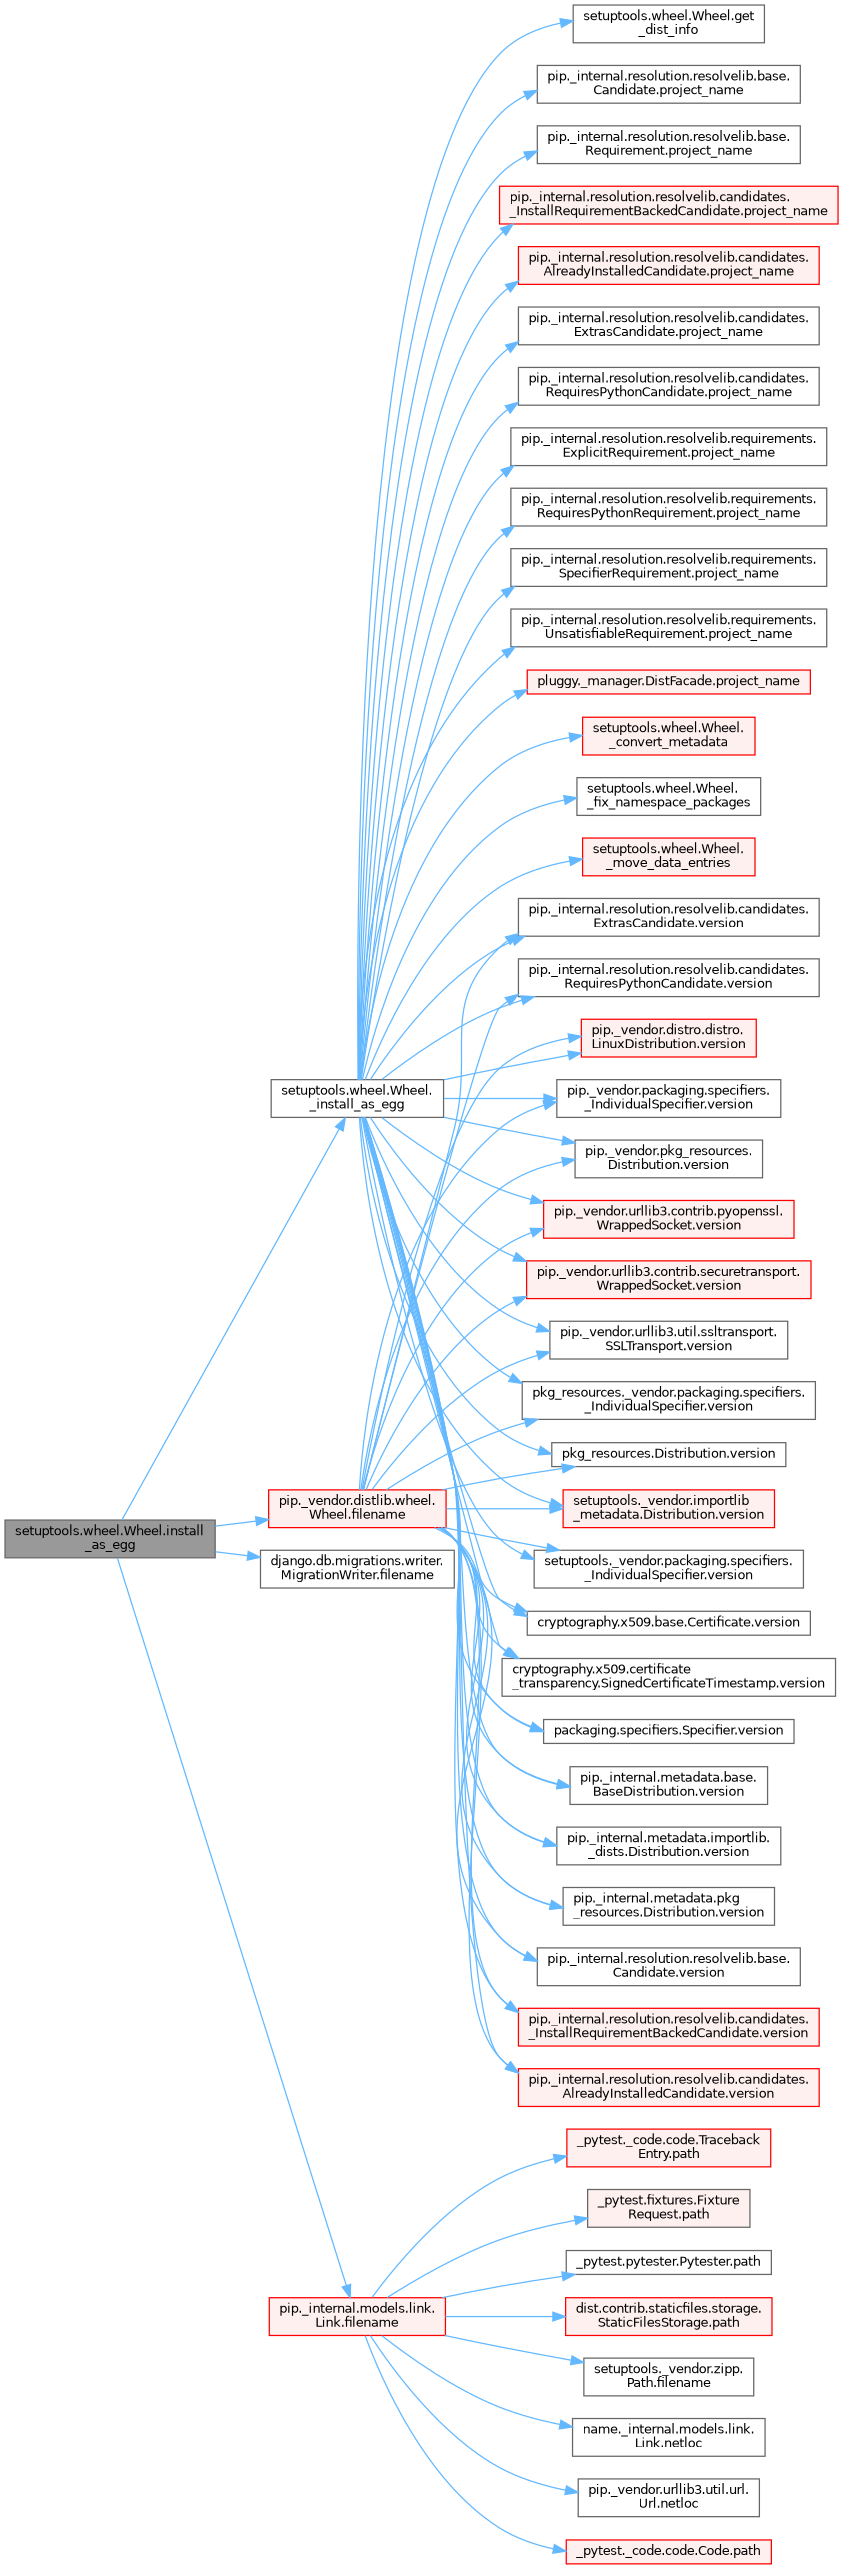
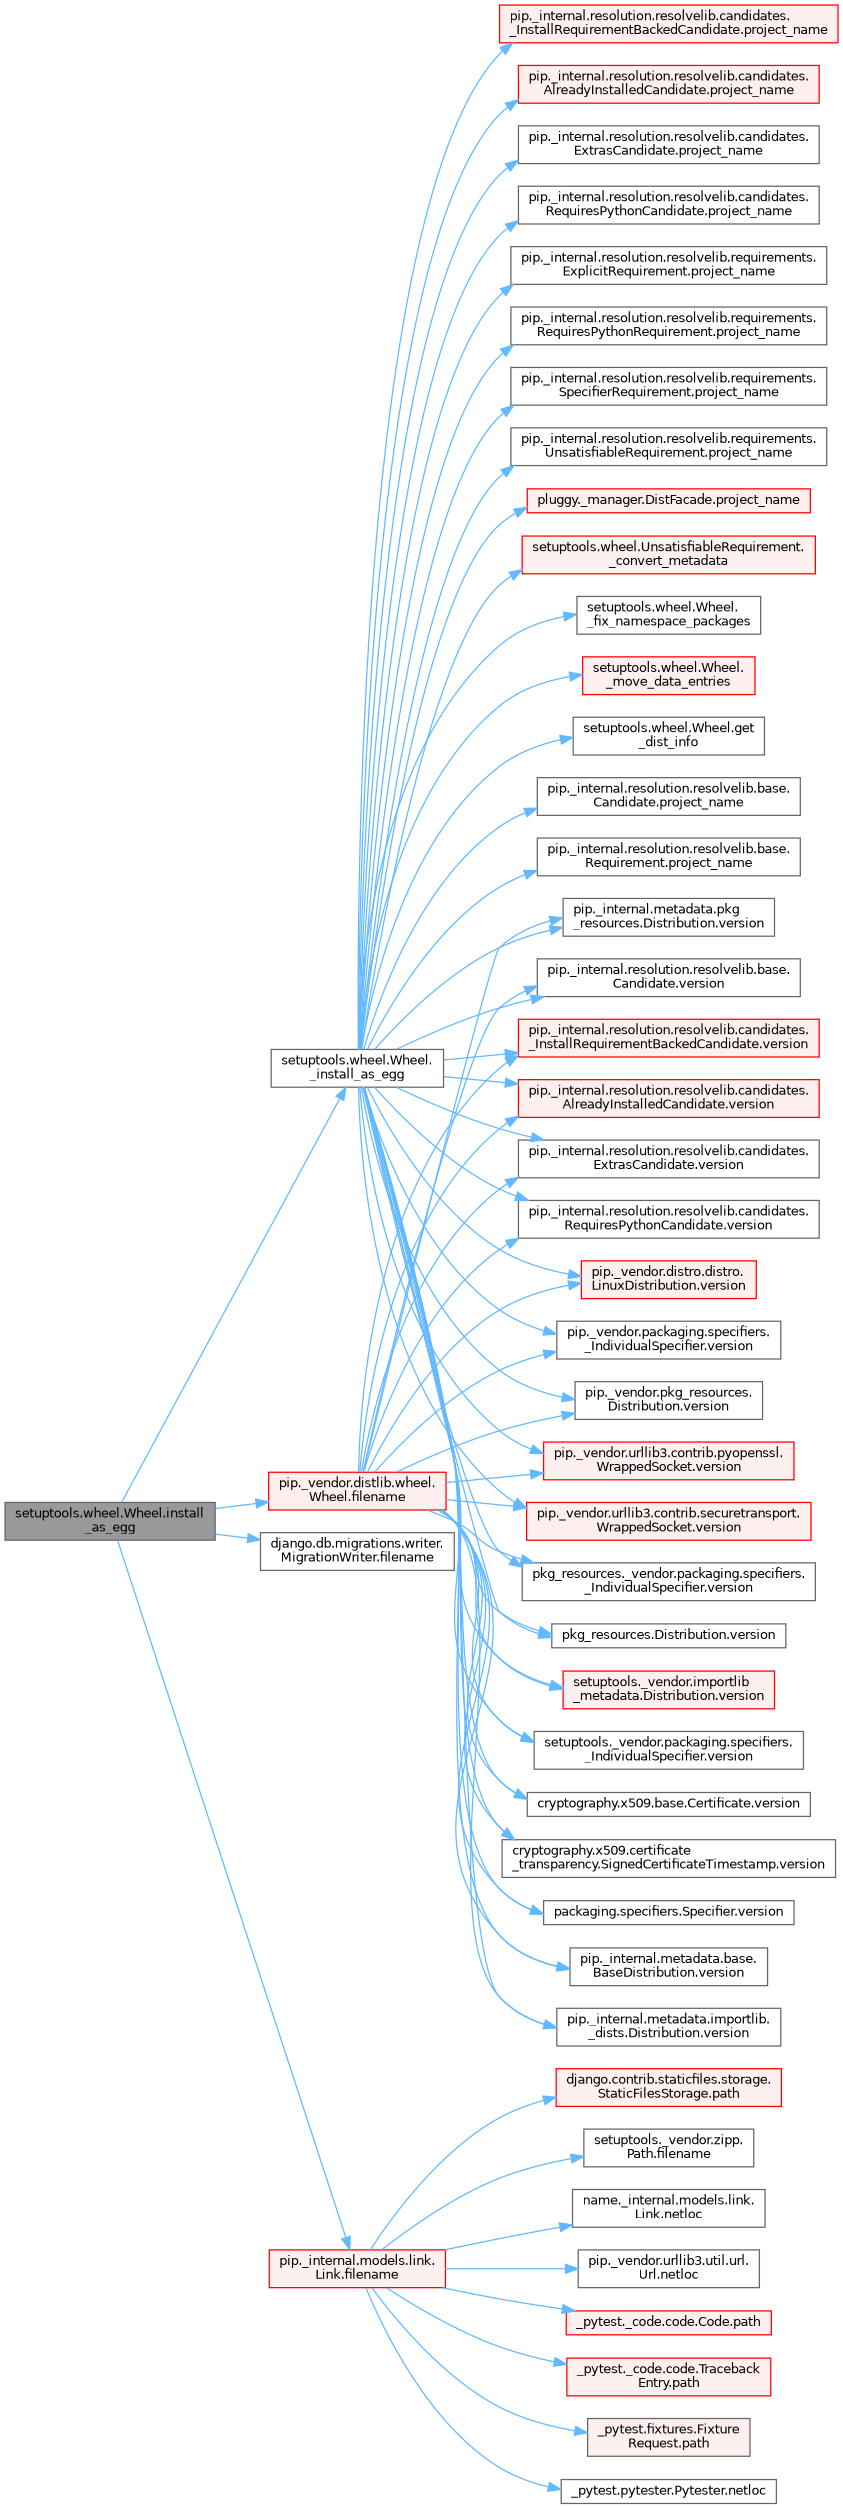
node "setuptools.wheel.Wheel. _convert_metadata": label "setuptools.wheel.Wheel. _convert_metadata" -> "setuptools.wheel.UnsatisfiableRequirement. _convert_metadata"
node "pip._vendor.urllib3.util.ssltransport. SSLTransport.version": removed
node "_pytest.pytester.Pytester.path": label "_pytest.pytester.Pytester.path" -> "_pytest.pytester.Pytester.netloc"
node "dist.contrib.staticfiles.storage. StaticFilesStorage.path": label "dist.contrib.staticfiles.storage. StaticFilesStorage.path" -> "django.contrib.staticfiles.storage. StaticFilesStorage.path"
